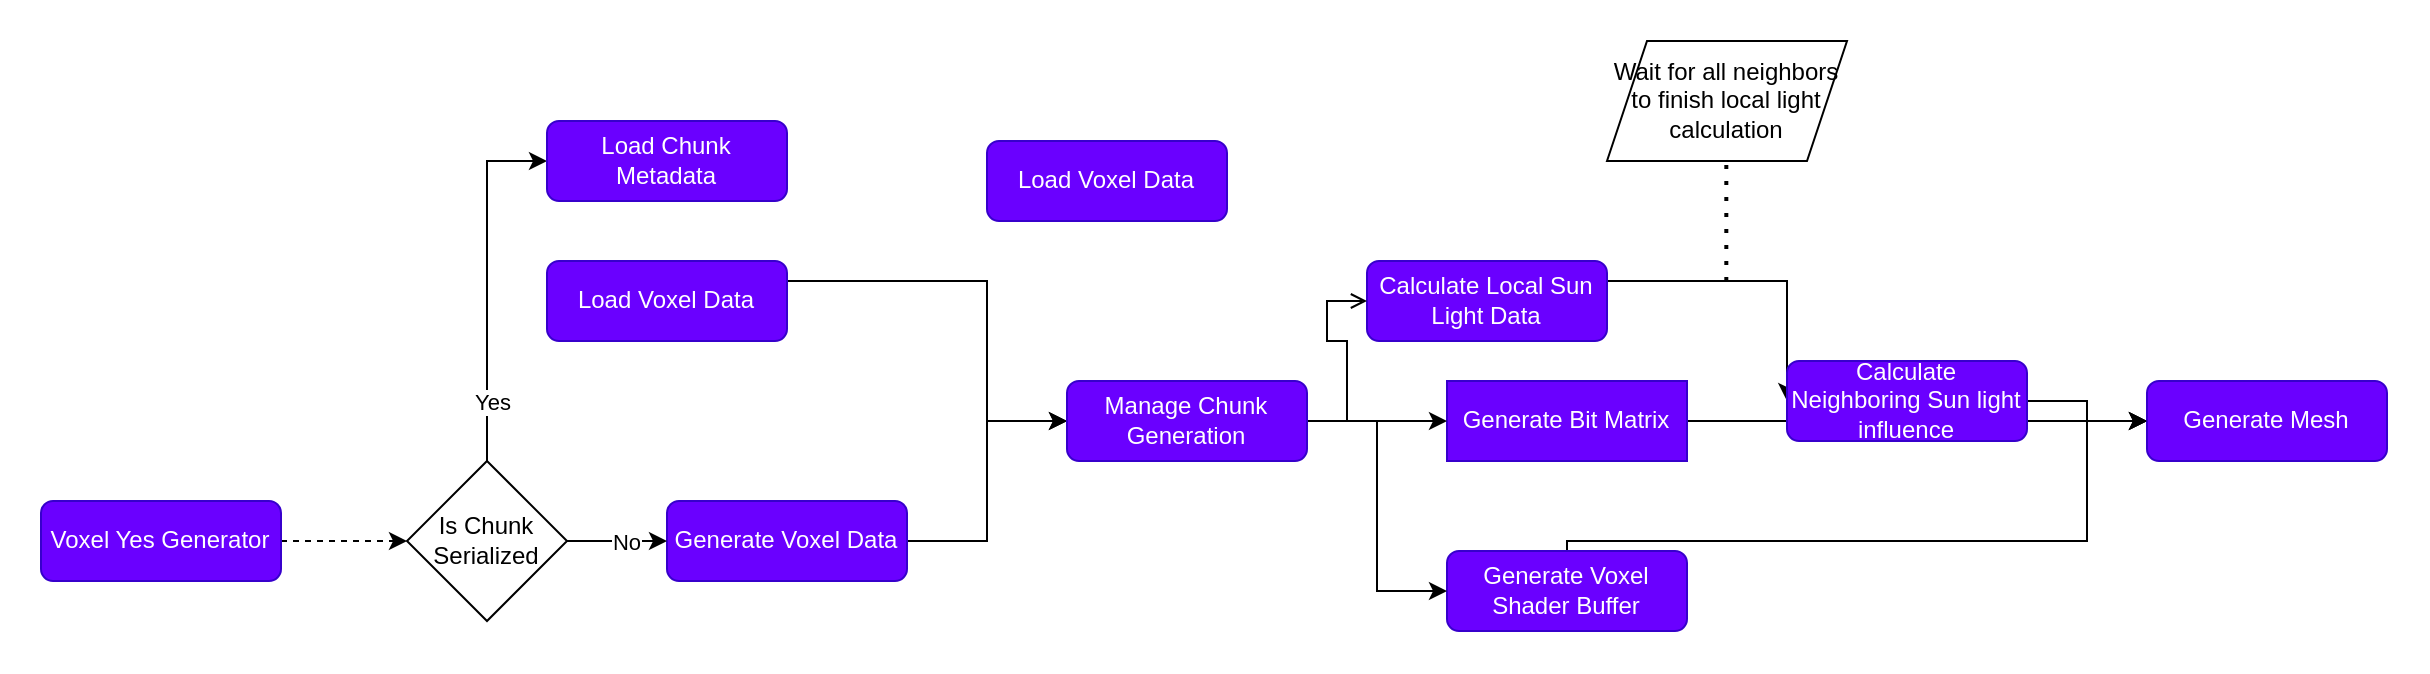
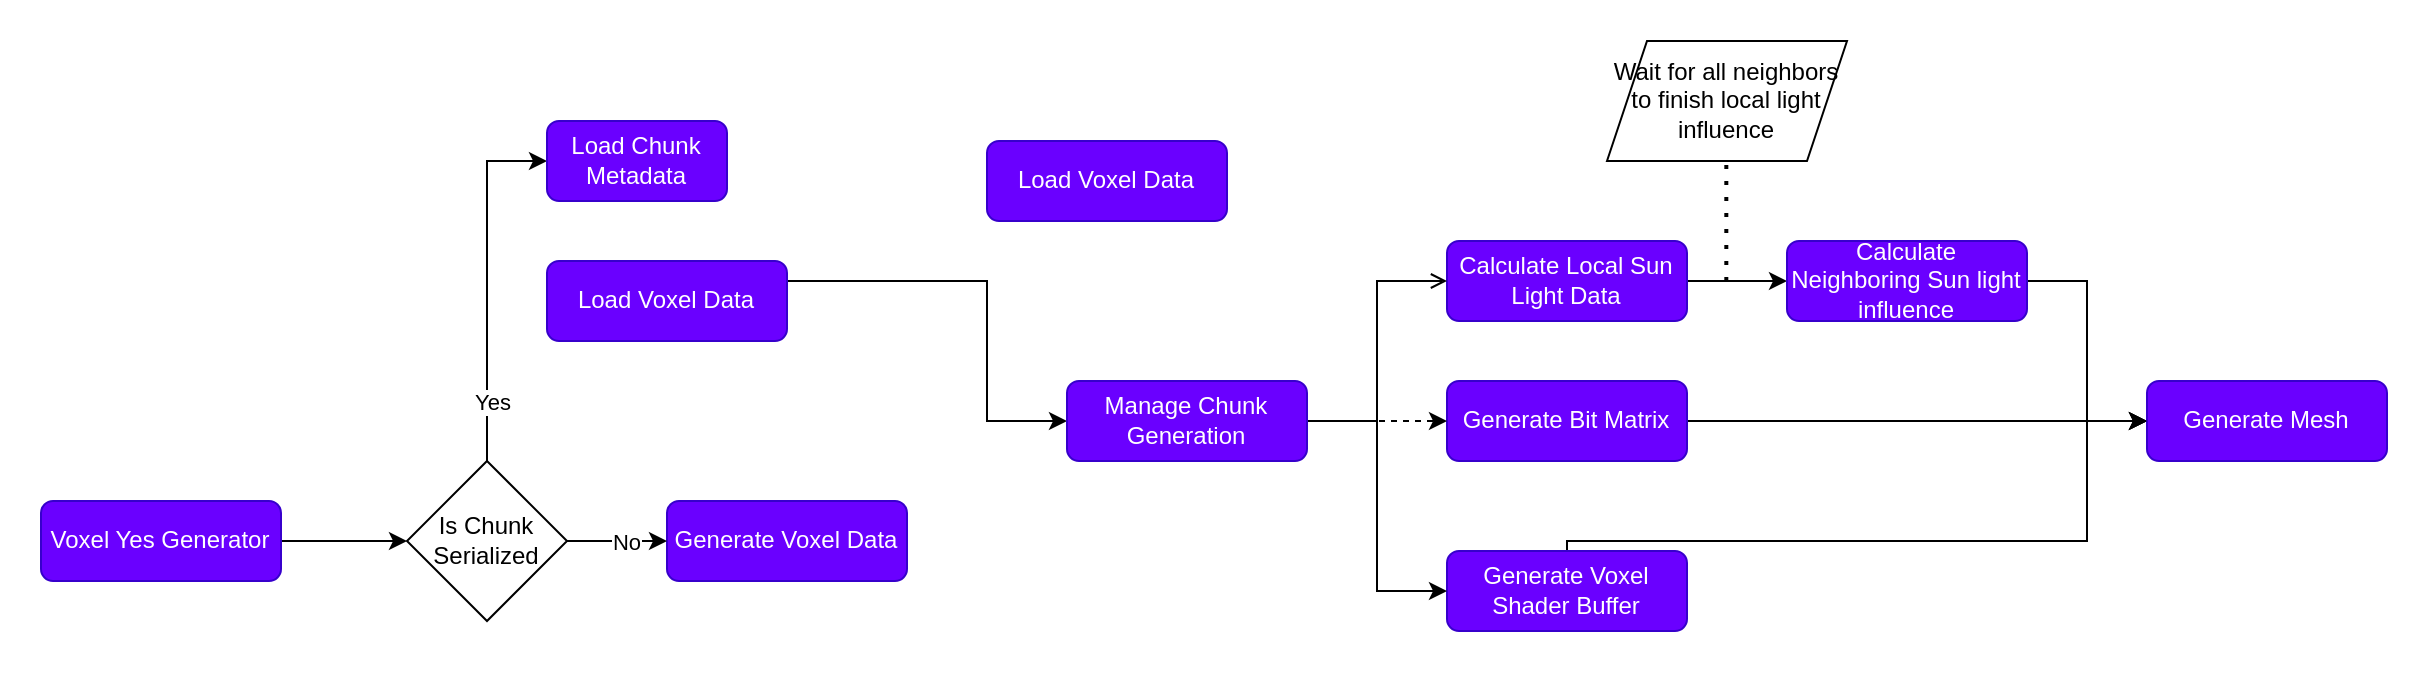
node "Wait for all neighbors to finish local light calculation": label "Wait for all neighbors to finish local light calculation" -> "Wait for all neighbors to finish local light influence"
node "Load Chunk Metadata": size 240x80 -> 180x80
node "Calculate Local Sun Light Data": moved (1487, 301) -> (1567, 281)
node "Calculate Neighboring Sun light influence": moved (1907, 401) -> (1907, 281)
edge "Manage Chunk Generation" -> "Generate Bit Matrix": style solid -> dashed
node "Generate Bit Matrix": shape rectangle -> rounded rectangle
edge "Generate Voxel Data" -> "Manage Chunk Generation": removed
edge "Voxel Yes Generator" -> "Is Chunk Serialized": style dashed -> solid
